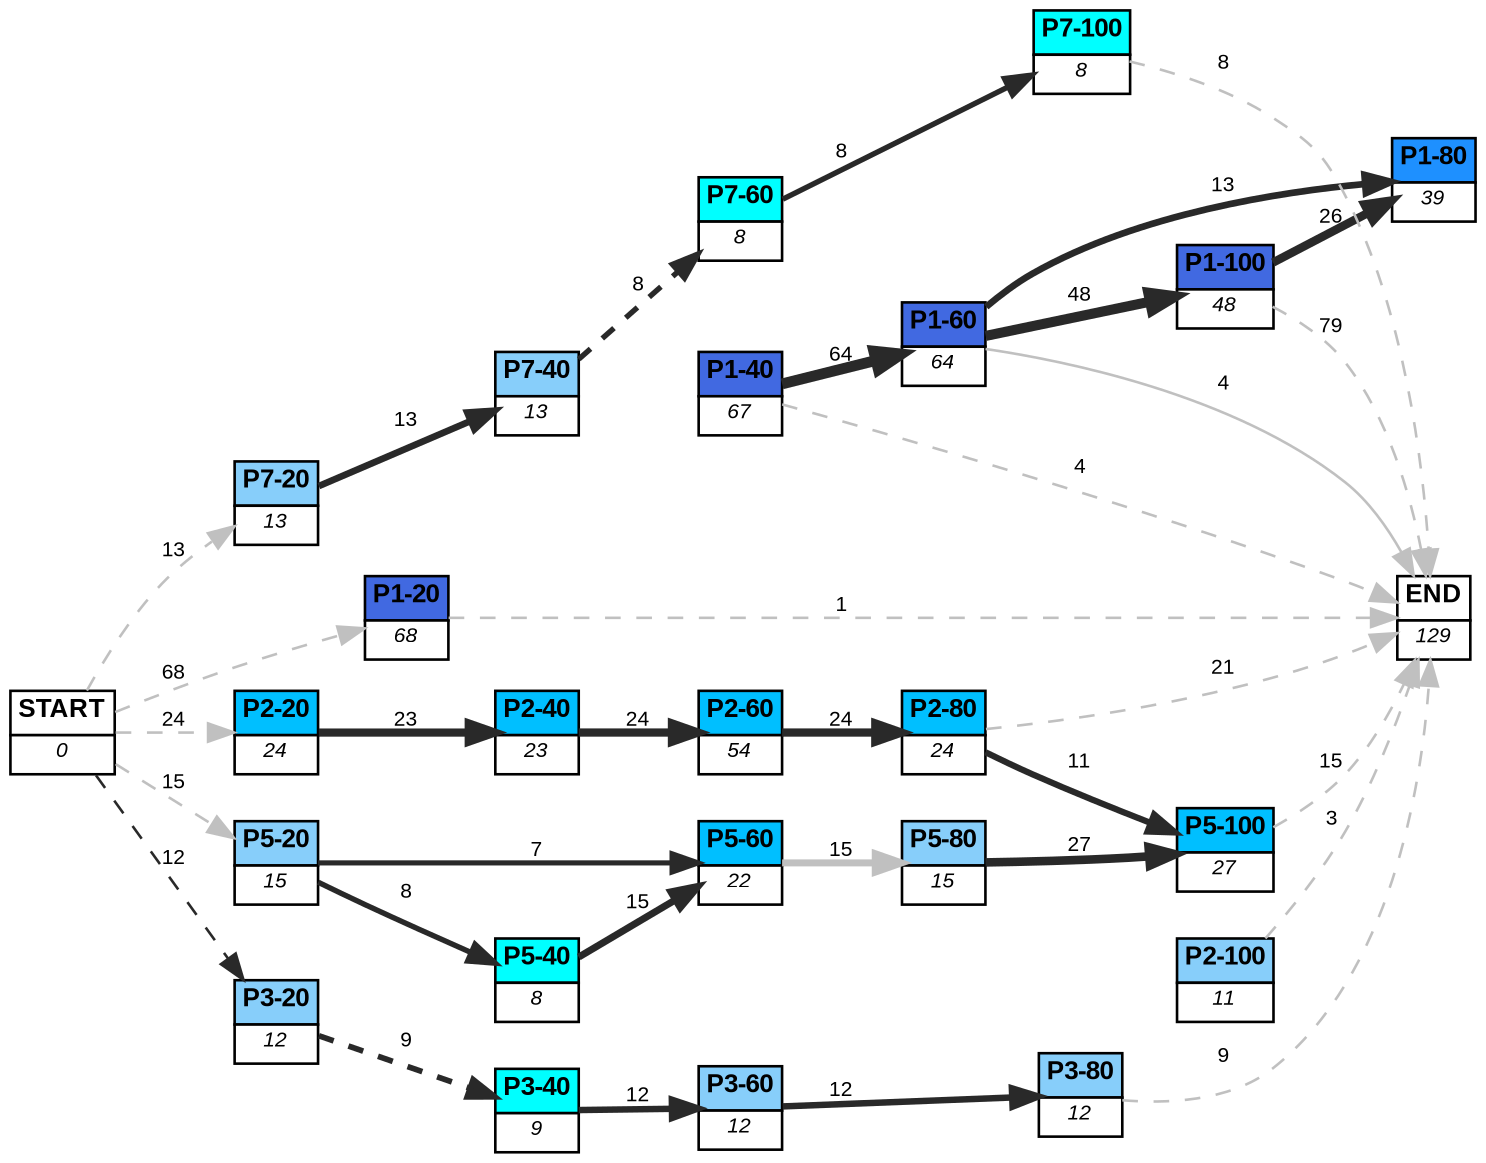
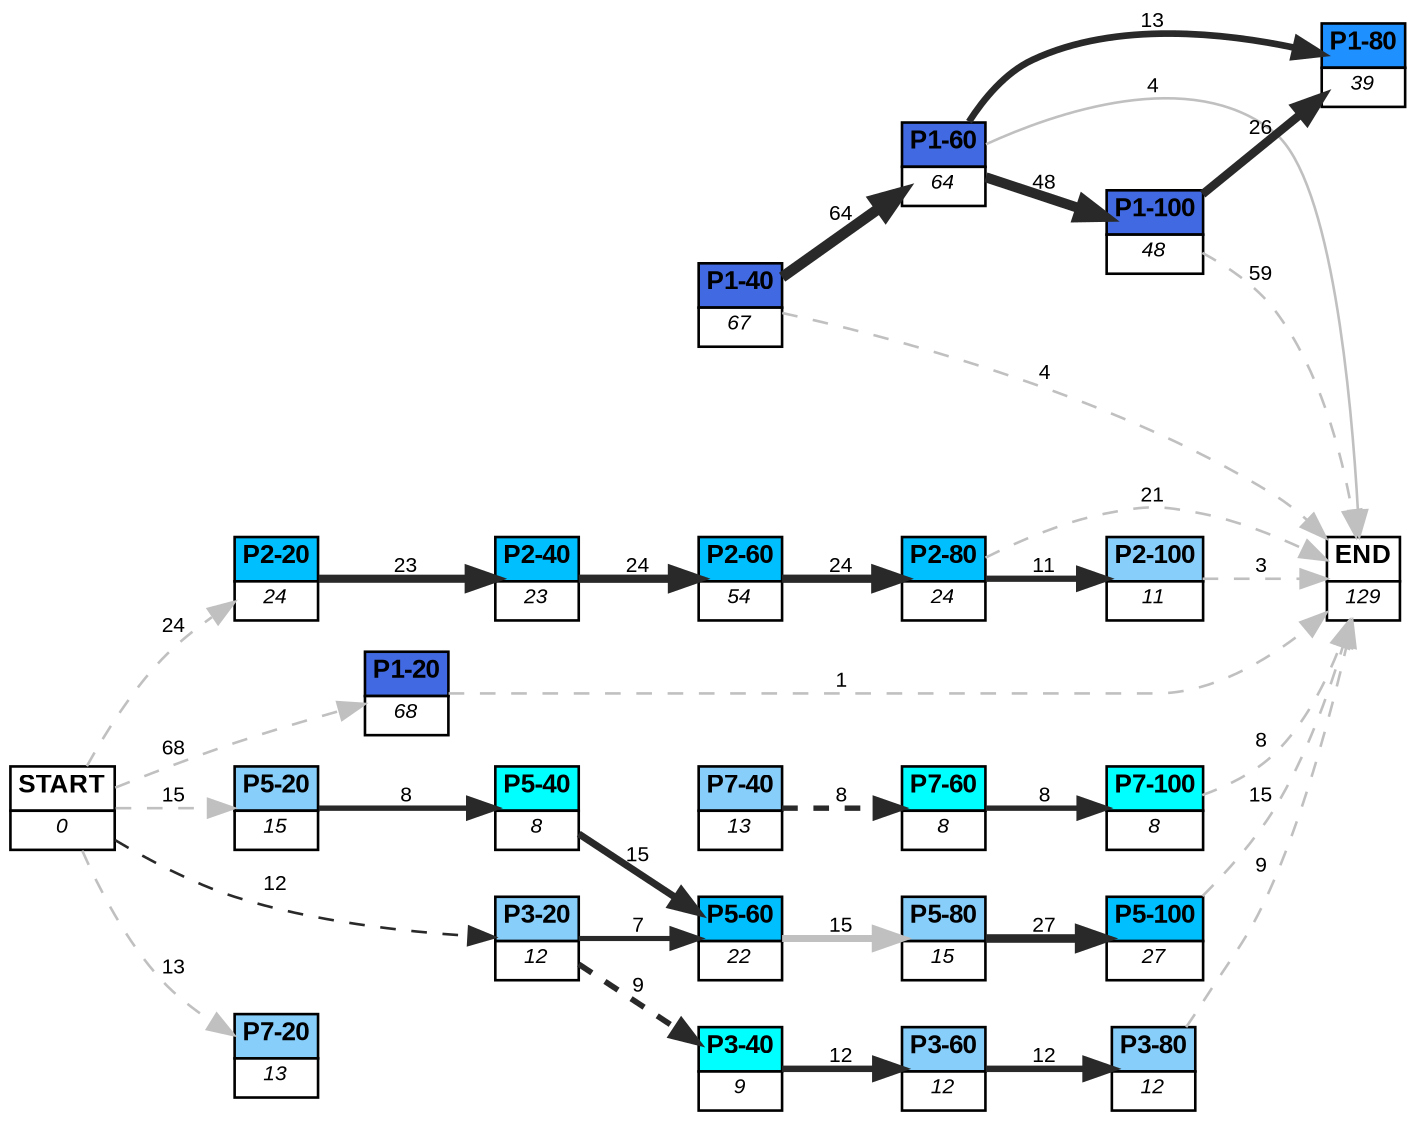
edge "P1-100" -> "END": label "79" -> "59"
edge "P7-20" -> "P7-40": removed, label "13"
edge "P2-80" -> "P5-100": now "P2-80" -> "P2-100"
edge "P5-20" -> "P5-60": now "P3-20" -> "P5-60"
